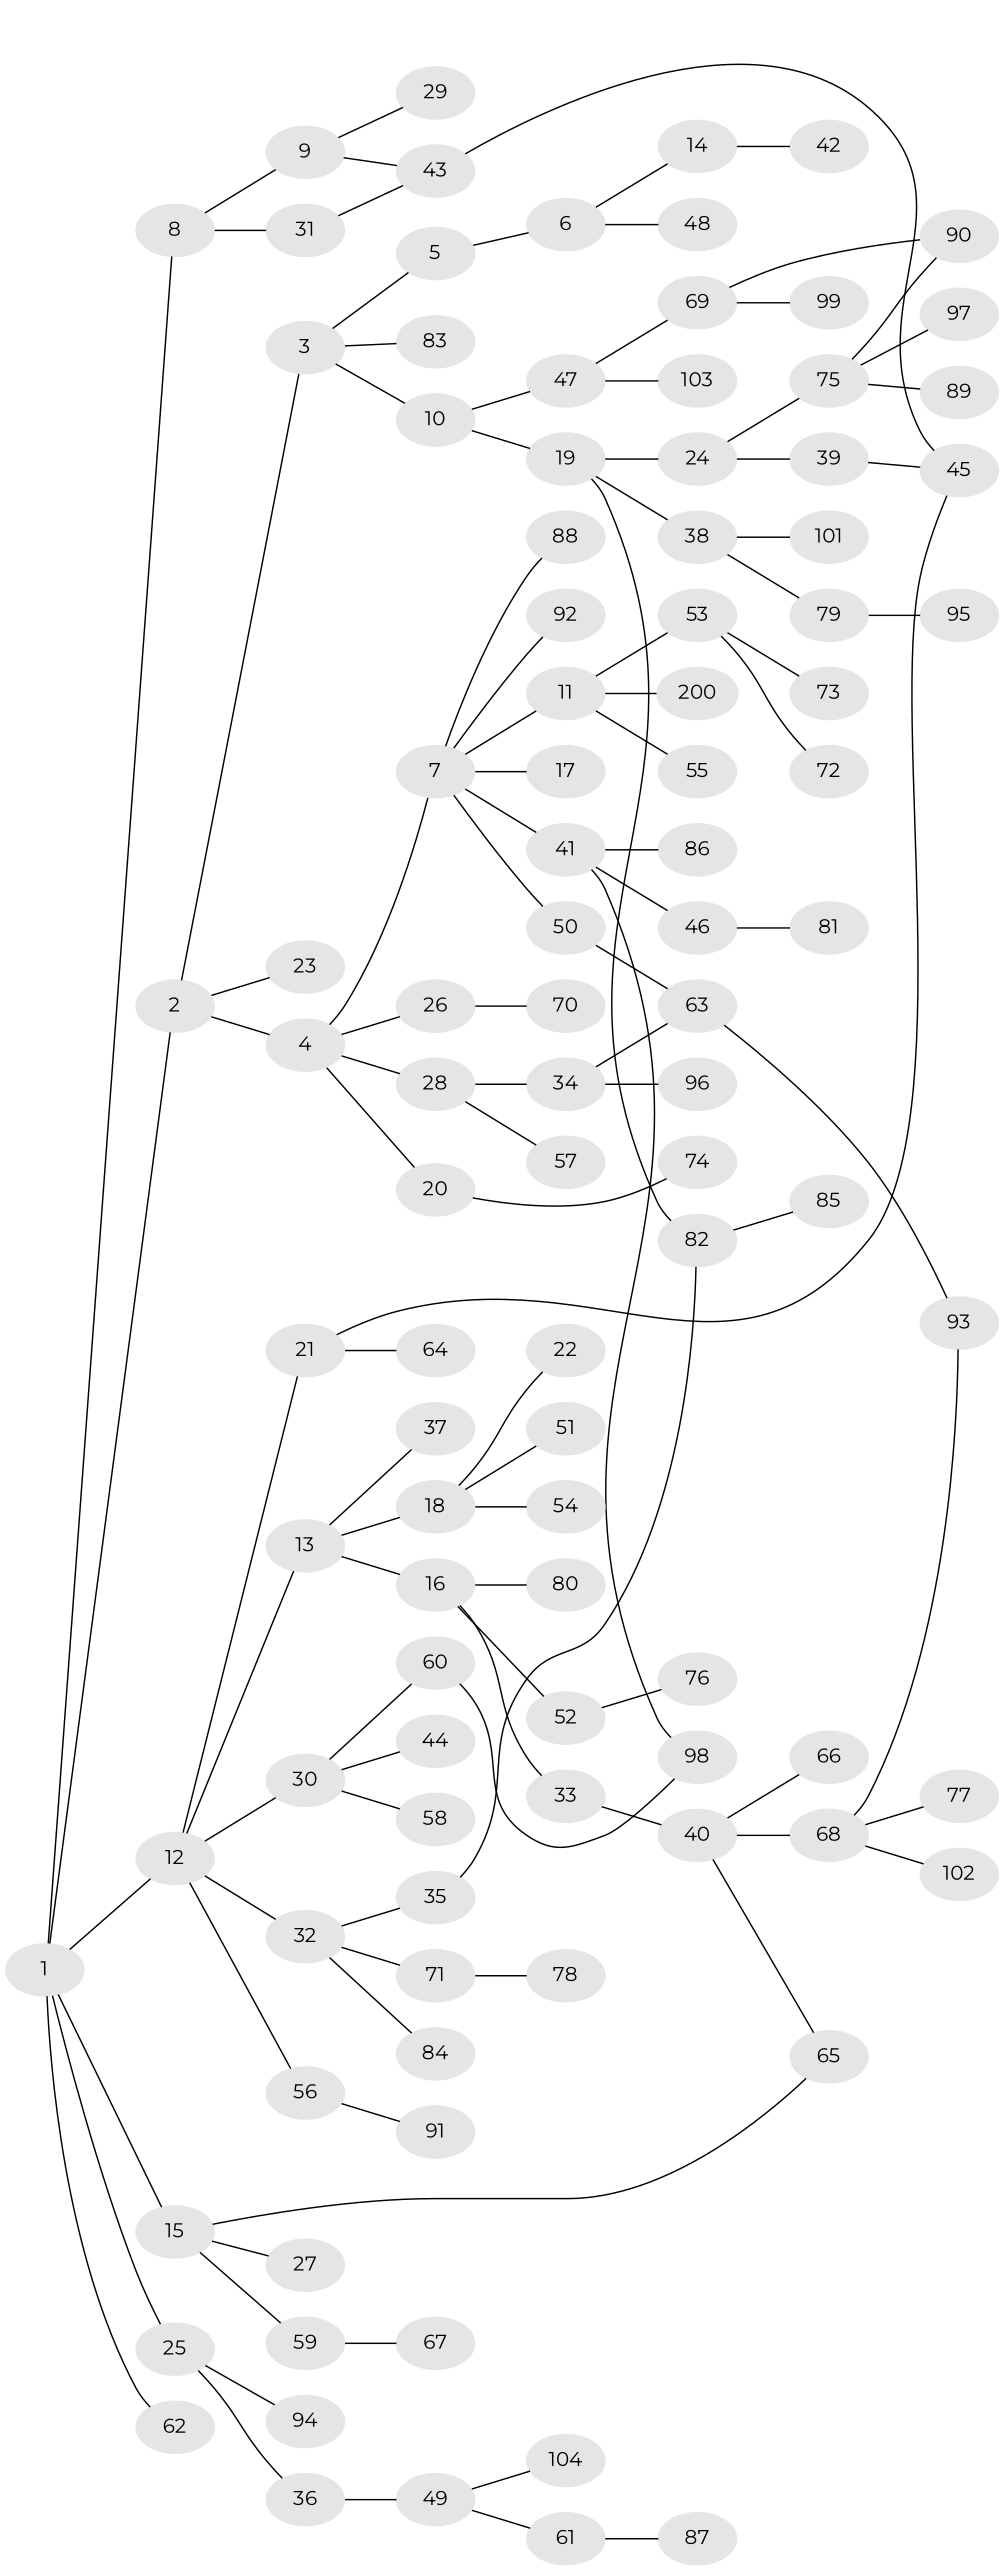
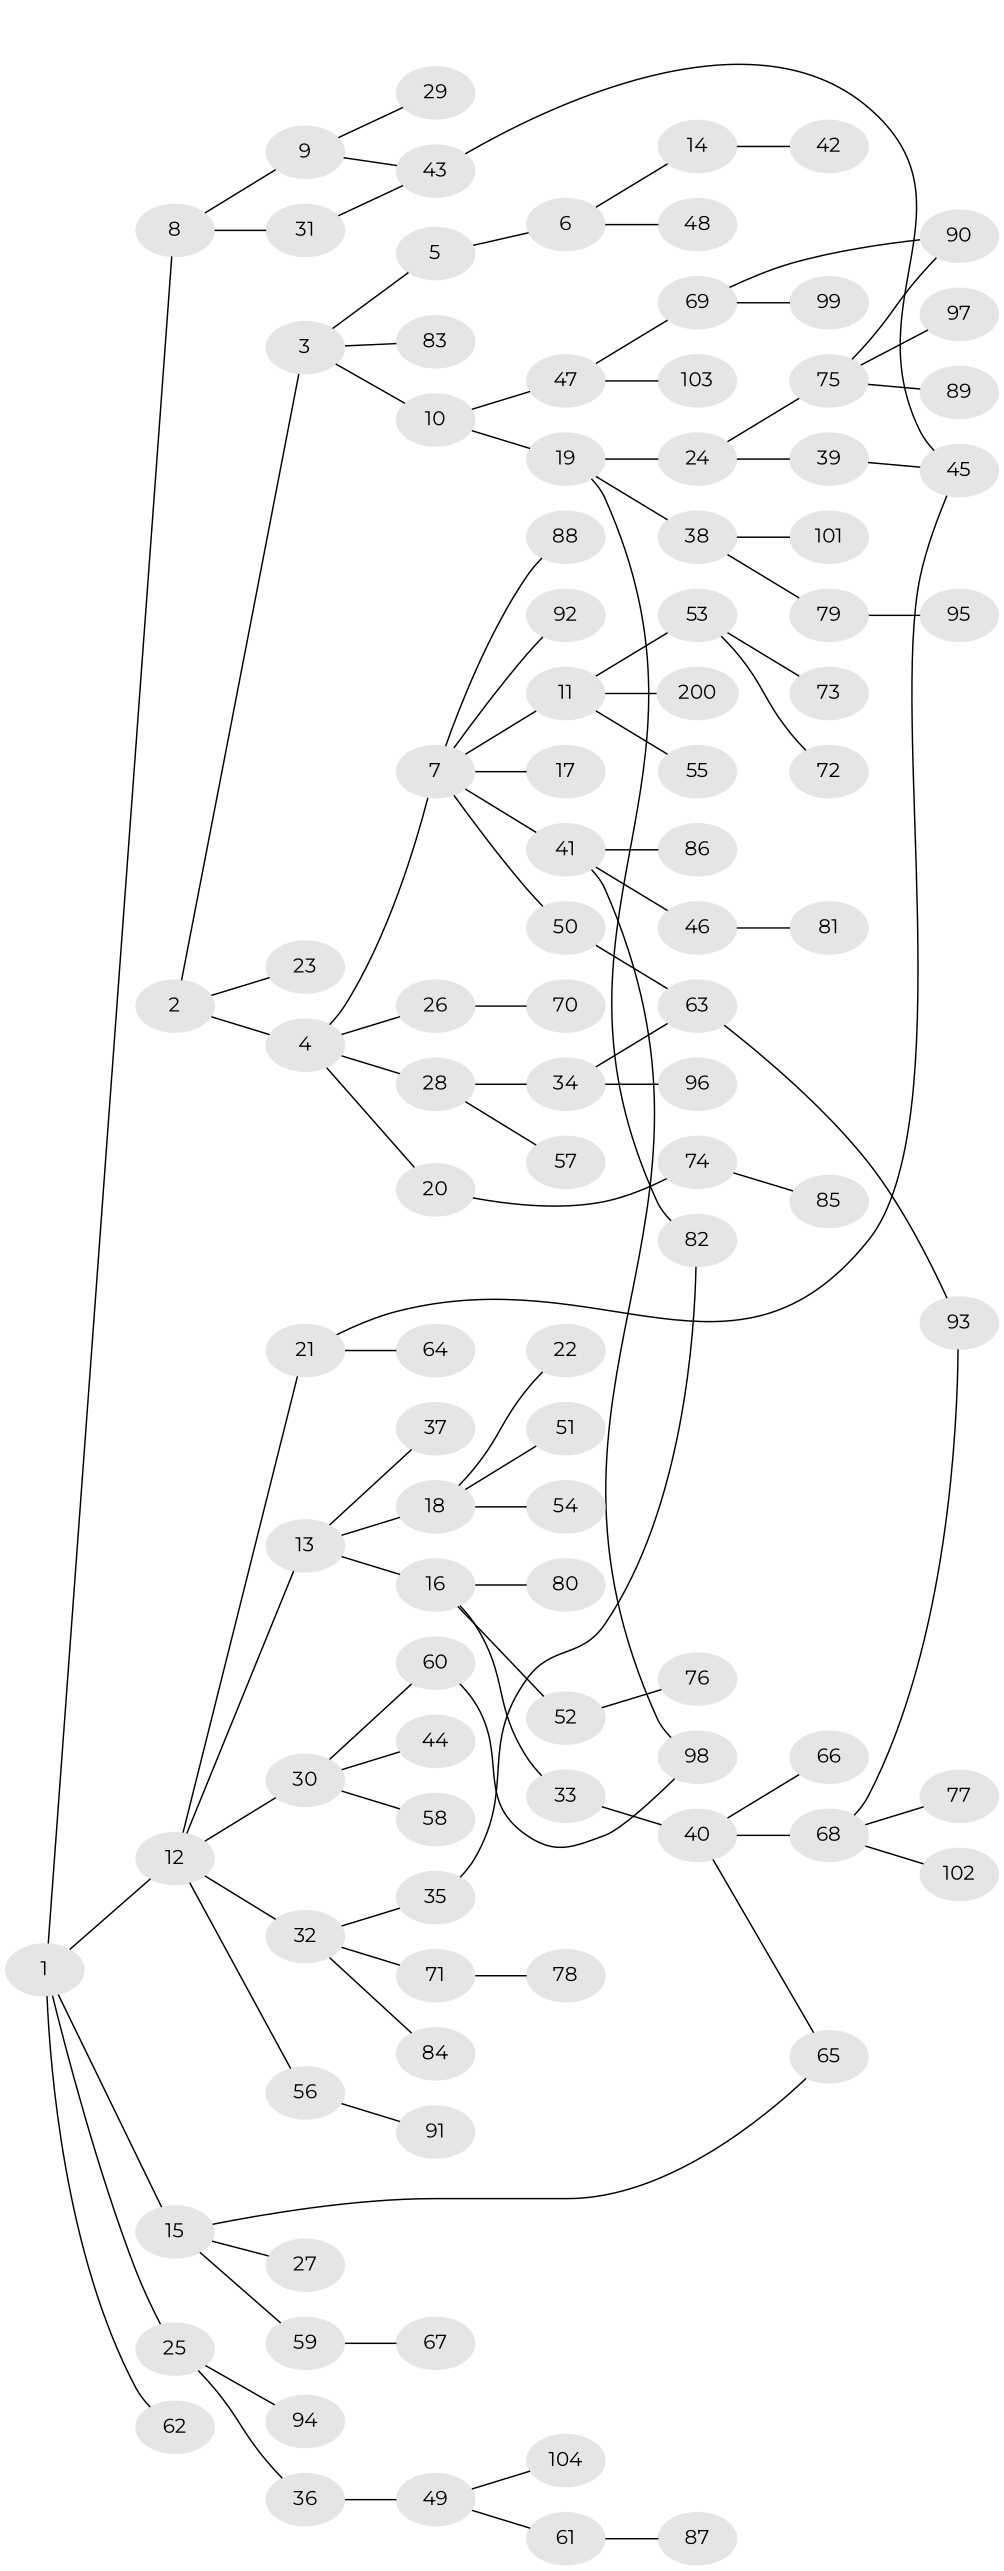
edge "85" -- "82": now "85" -- "74"
edge "2" -- "1": removed
